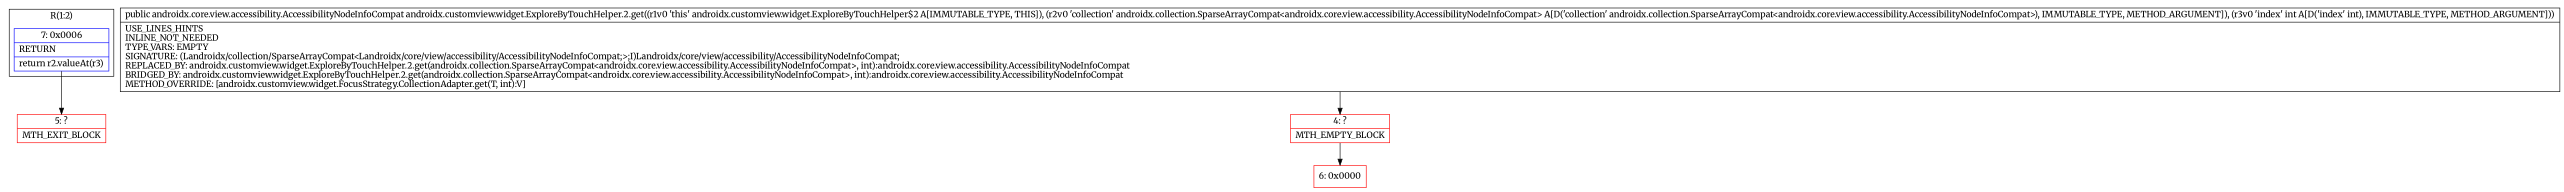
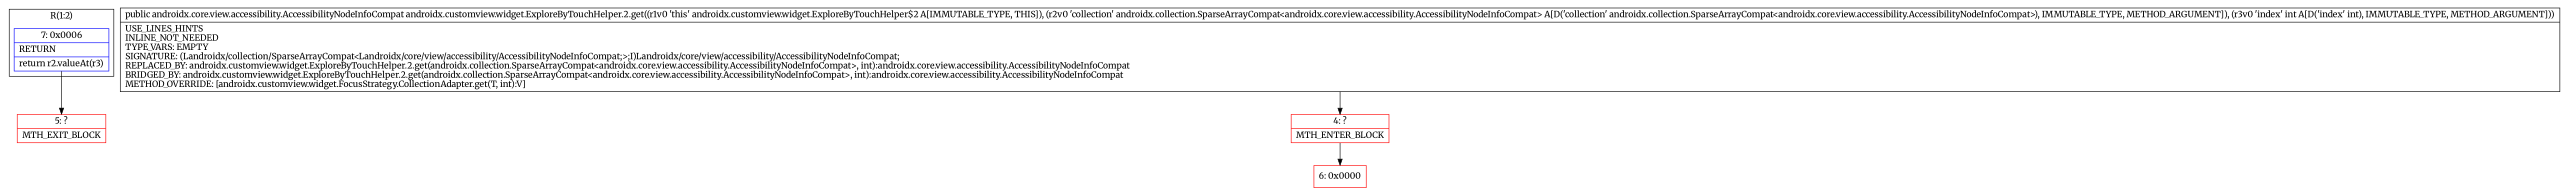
node "4: ?": text "MTH_EMPTY_BLOCK" -> "MTH_ENTER_BLOCK"
